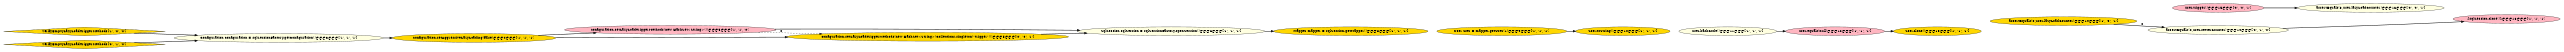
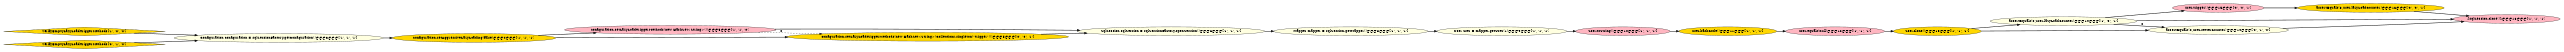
node "assertEquals(3,user.lazyLoadCounter)@@@16@@@['0', '0', '1']": fillcolor lightyellow -> gold
edge "assertEquals(0,user.lazyLoadCounter)@@@14@@@['1', '0', '1']" -> "user.trigger()@@@15@@@['0', '0', '1']": added
edge "assertEquals(3,user.lazyLoadCounter)@@@16@@@['0', '0', '1']" -> "{sqlSession.close()}@@@18@@@['1', '1', '1']": added
edge "assertEquals(0,user.lazyLoadCounter)@@@14@@@['1', '0', '1']" -> "{sqlSession.close()}@@@18@@@['1', '1', '1']": added
node "assertEquals(0,user.lazyLoadCounter)@@@14@@@['1', '0', '1']": fillcolor gold -> lightyellow
edge "user.clone()@@@13@@@['1', '1', '1']" -> "assertEquals(0,user.lazyLoadCounter)@@@14@@@['1', '0', '1']": added
node "Mapper mapper = sqlSession.getMapper()@@@8@@@['1', '1', '1']": fillcolor gold -> lightyellow
edge "Mapper mapper = sqlSession.getMapper()@@@8@@@['1', '1', '1']" -> "User user = mapper.getUser(1)@@@9@@@['1', '1', '1']": added
node "User user = mapper.getUser(1)@@@9@@@['1', '1', '1']": fillcolor gold -> lightyellow
node "user.toString()@@@10@@@['1', '1', '1']": fillcolor gold -> lightpink
edge "user.toString()@@@10@@@['1', '1', '1']" -> "user.hashCode()@@@11@@@['1', '1', '1']": added
node "user.hashCode()@@@11@@@['1', '1', '1']": fillcolor lightyellow -> gold
edge "user.clone()@@@13@@@['1', '1', '1']" -> "assertEquals(0,user.setterCounter)@@@14@@@['0', '1', '0']": added
